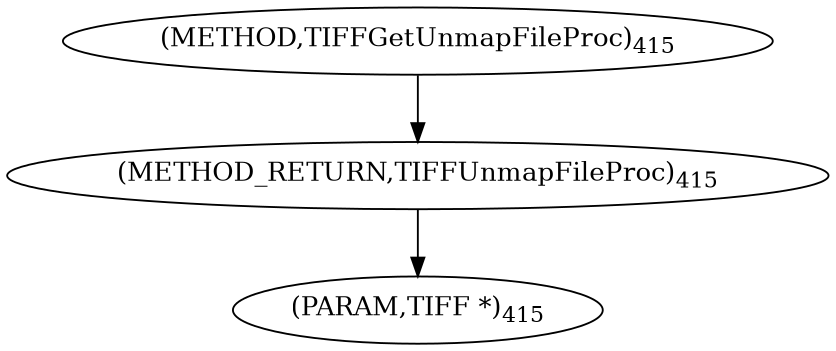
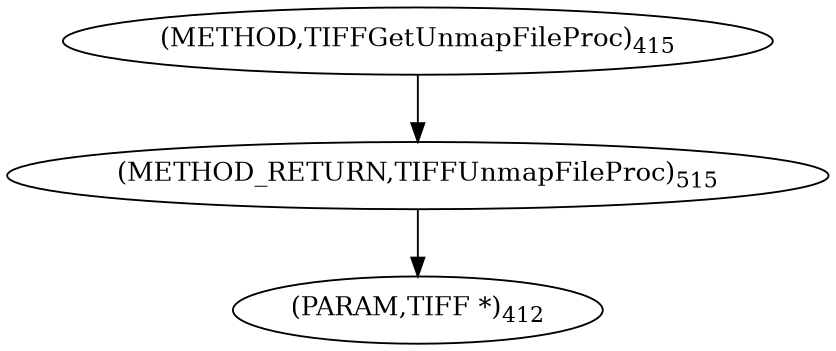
node "(METHOD_RETURN,TIFFUnmapFileProc)": text "415" -> "515"
node "(PARAM,TIFF *)": text "415" -> "412"
